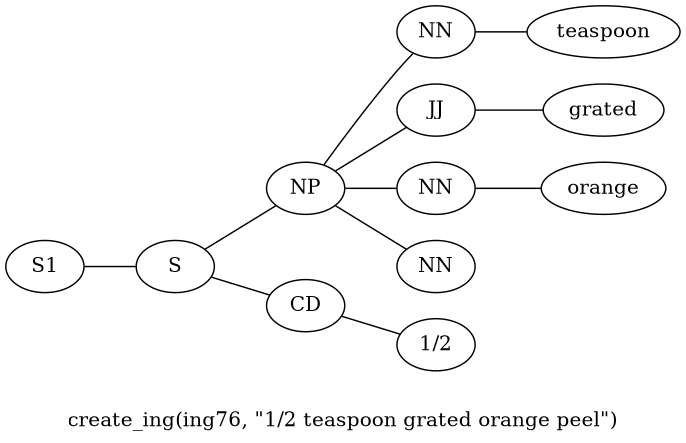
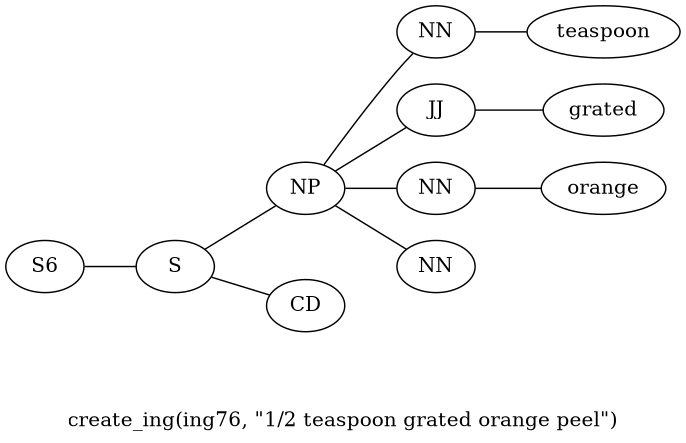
node "S1": label "S1" -> "S6"
node "1/2": removed
